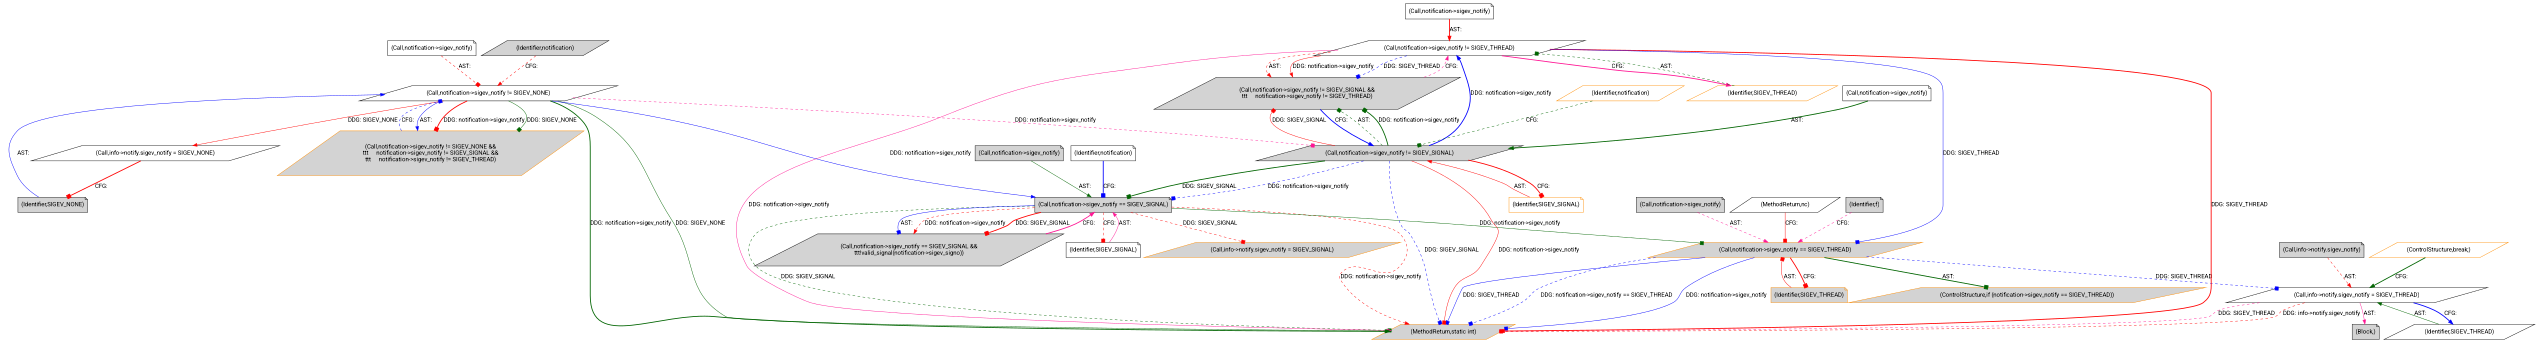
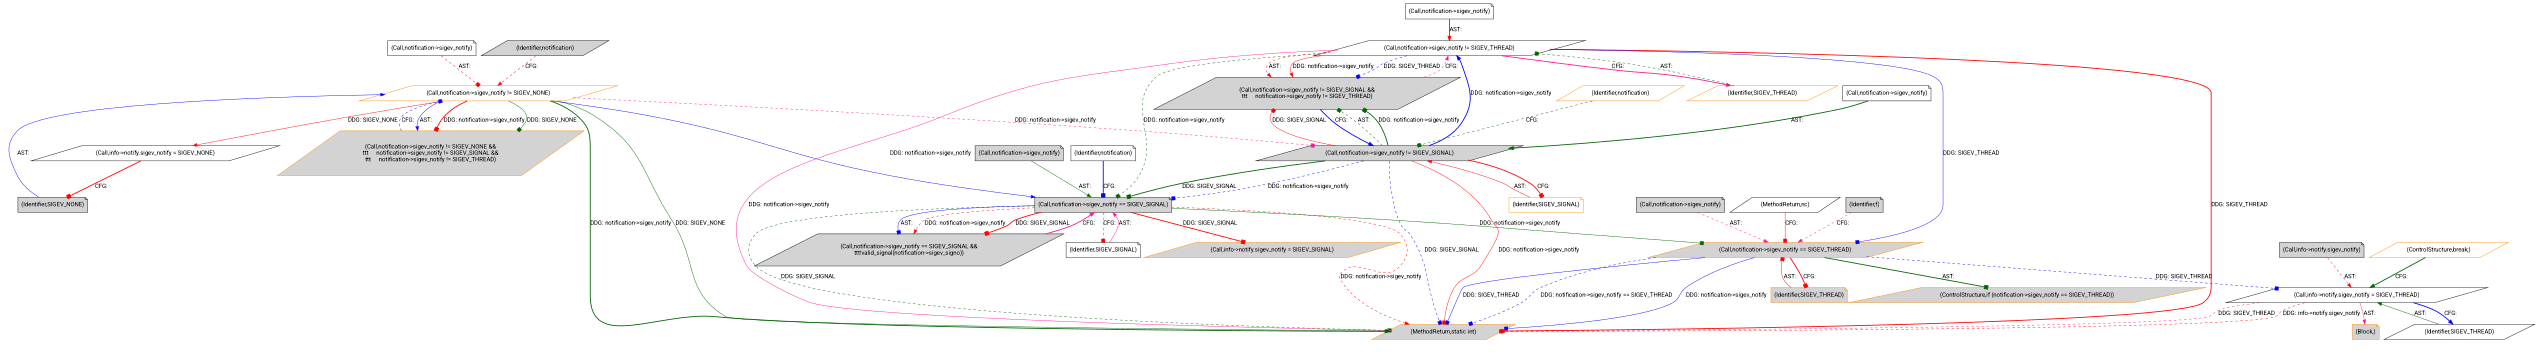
edge "(Call,notification->sigev_notify != SIGEV_THREAD)" -> "(Call,notification->sigev_notify == SIGEV_SIGNAL)": added, label "DDG: notification->sigev_notify"
node "(Call,notification->sigev_notify != SIGEV_NONE)": color black -> darkorange
edge "(Call,notification->sigev_notify == SIGEV_SIGNAL)" -> "(Call,info->notify.sigev_notify = SIGEV_SIGNAL)": style dashed -> bold
node "(Block,)": color black -> darkorange
